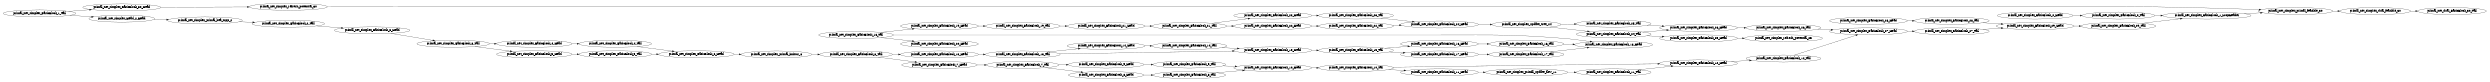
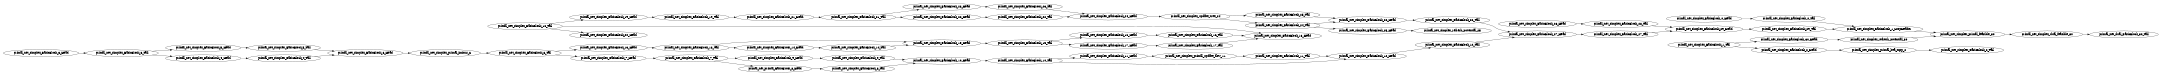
node "primal_net_simplex_Head_2_Head": label "primal_net_simplex_Head_2_Head" -> "primal_net_simplex_BasicBlock_2_Head"
edge "primal_net_simplex_BasicBlock_2_Tail" -> "primal_net_simplex_BasicBlock_3_Head": removed
node "primal_net_simplex_BasicBlock_8_Head": label "primal_net_simplex_BasicBlock_8_Head" -> "primal_net_primal_BasicBlock_8_Head"
